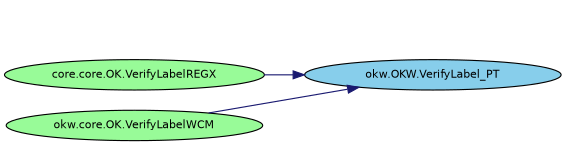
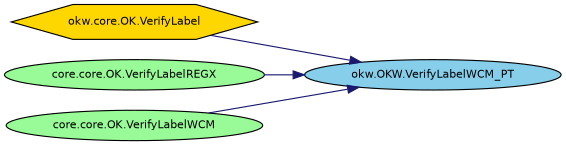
node "okw.core.OK.VerifyLabel": added
node "okw.OKW.VerifyLabel_PT": label "okw.OKW.VerifyLabel_PT" -> "okw.OKW.VerifyLabelWCM_PT"
node "okw.core.OK.VerifyLabelWCM": label "okw.core.OK.VerifyLabelWCM" -> "core.core.OK.VerifyLabelWCM"
